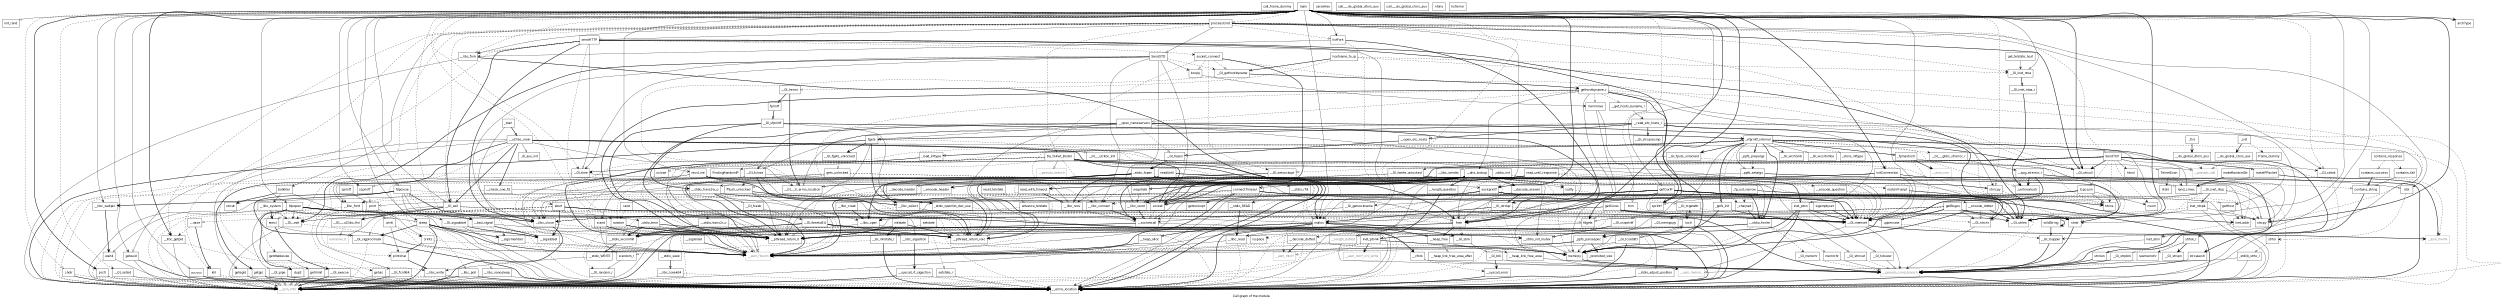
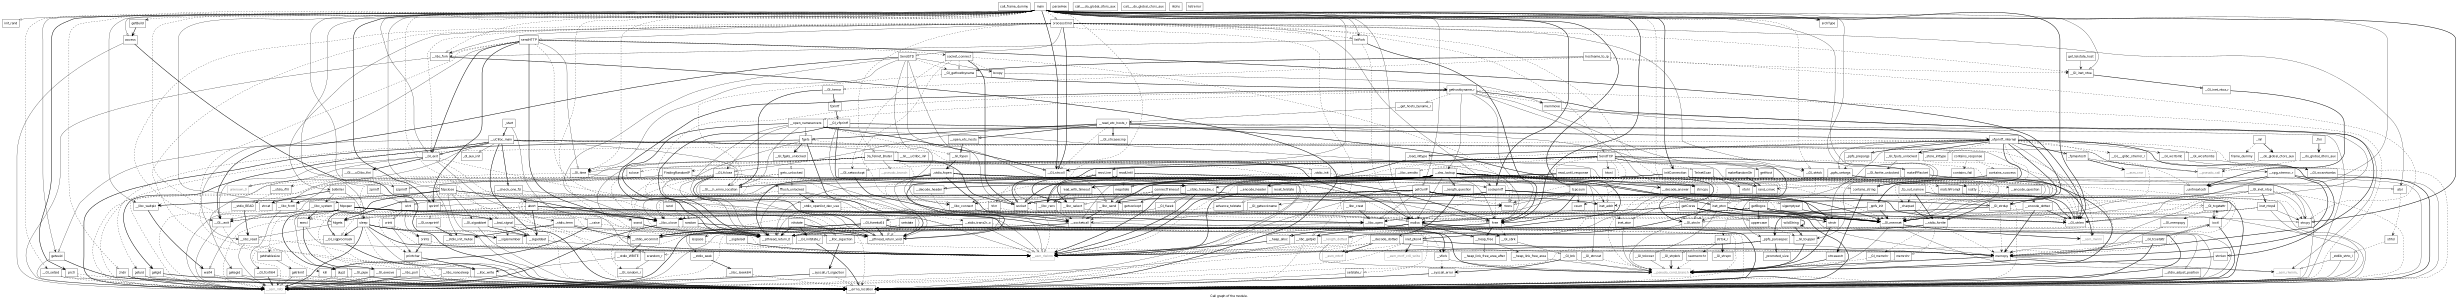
node "getBuild": added
node "__GI_wcsnrtombs": added
edge "connectTimeout" -> "getHost": removed
edge "__stdio_init_mutex" -> "memcpy": removed
